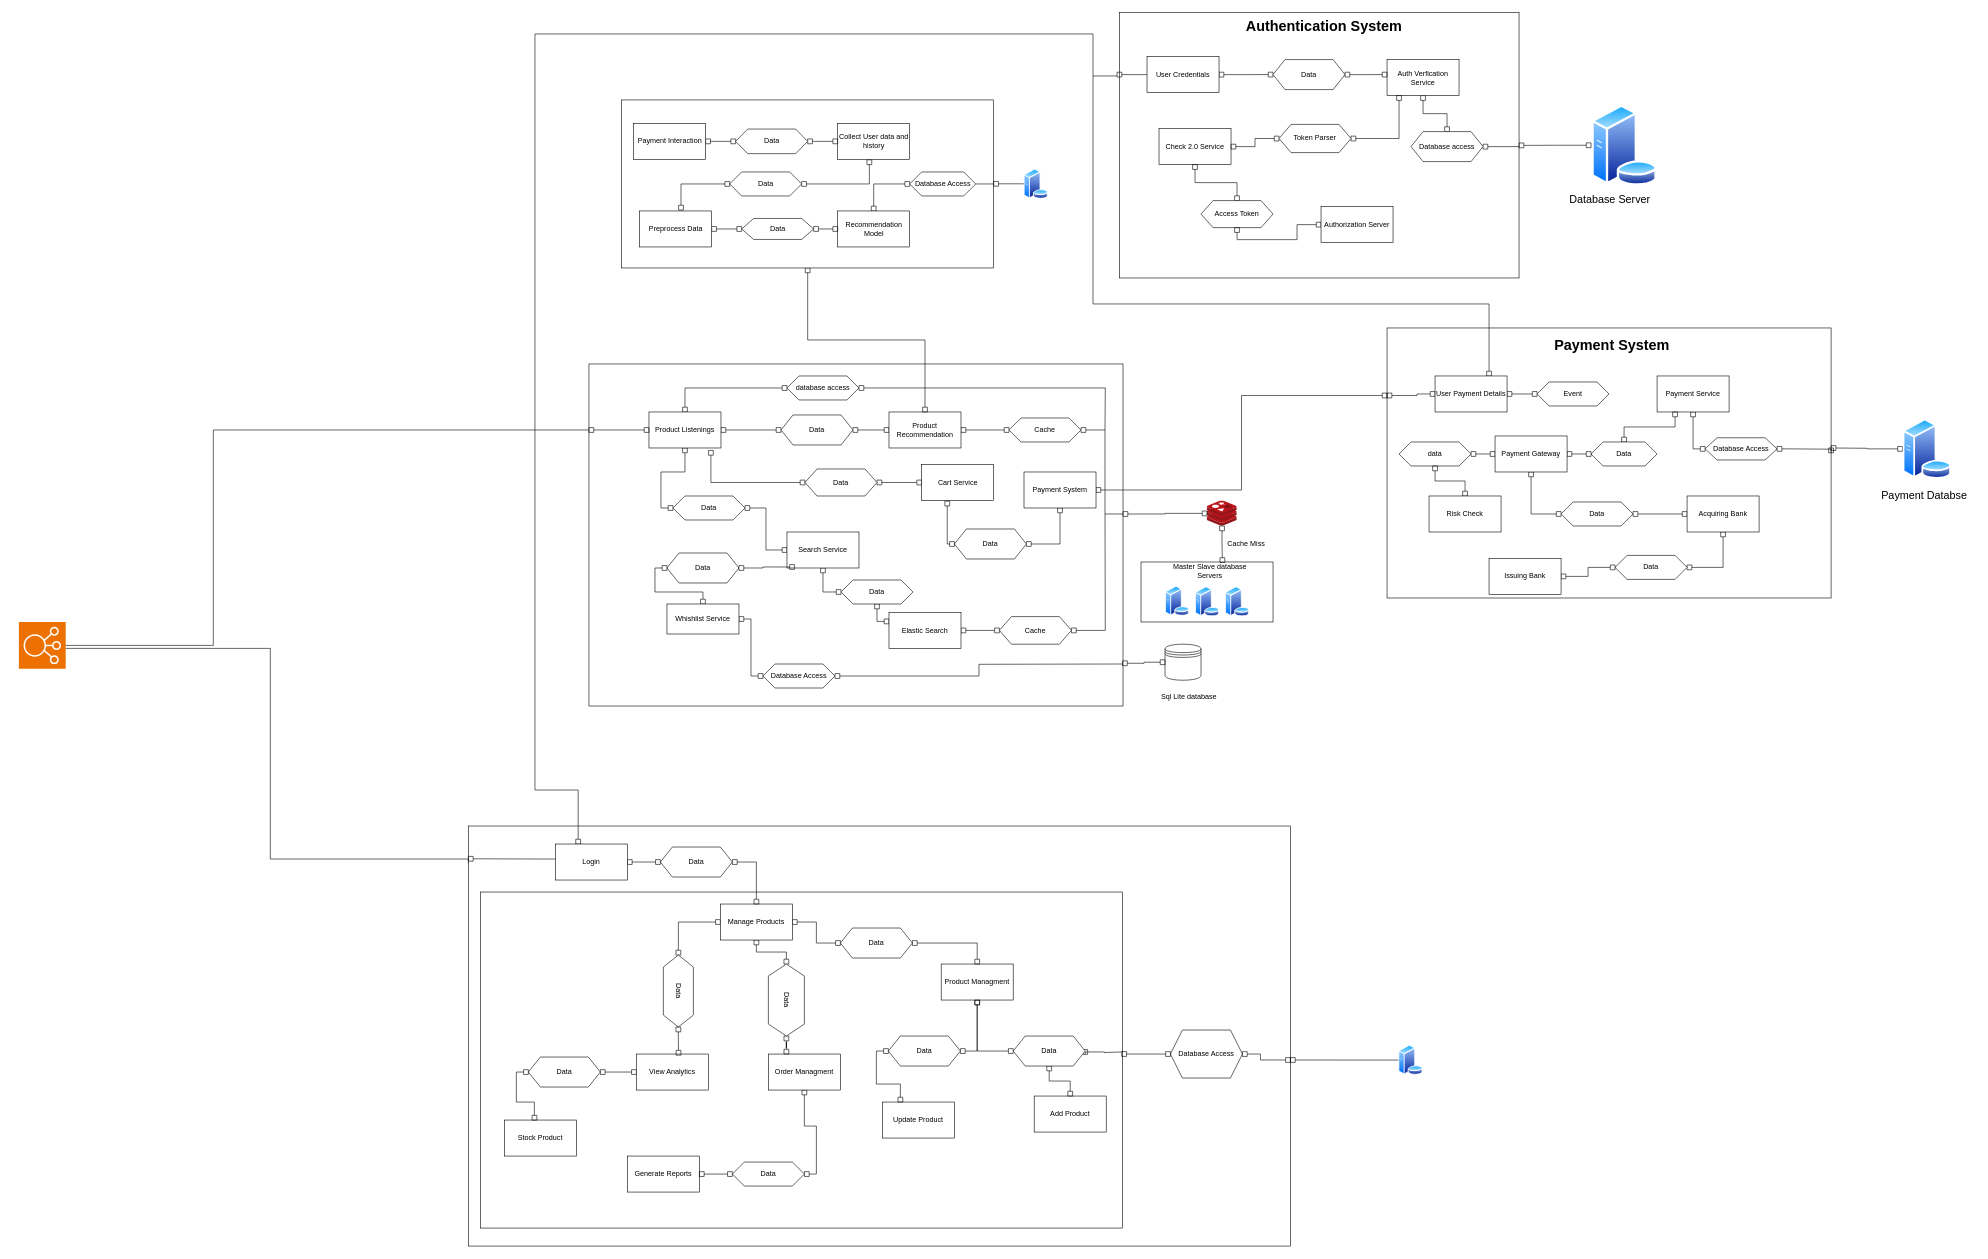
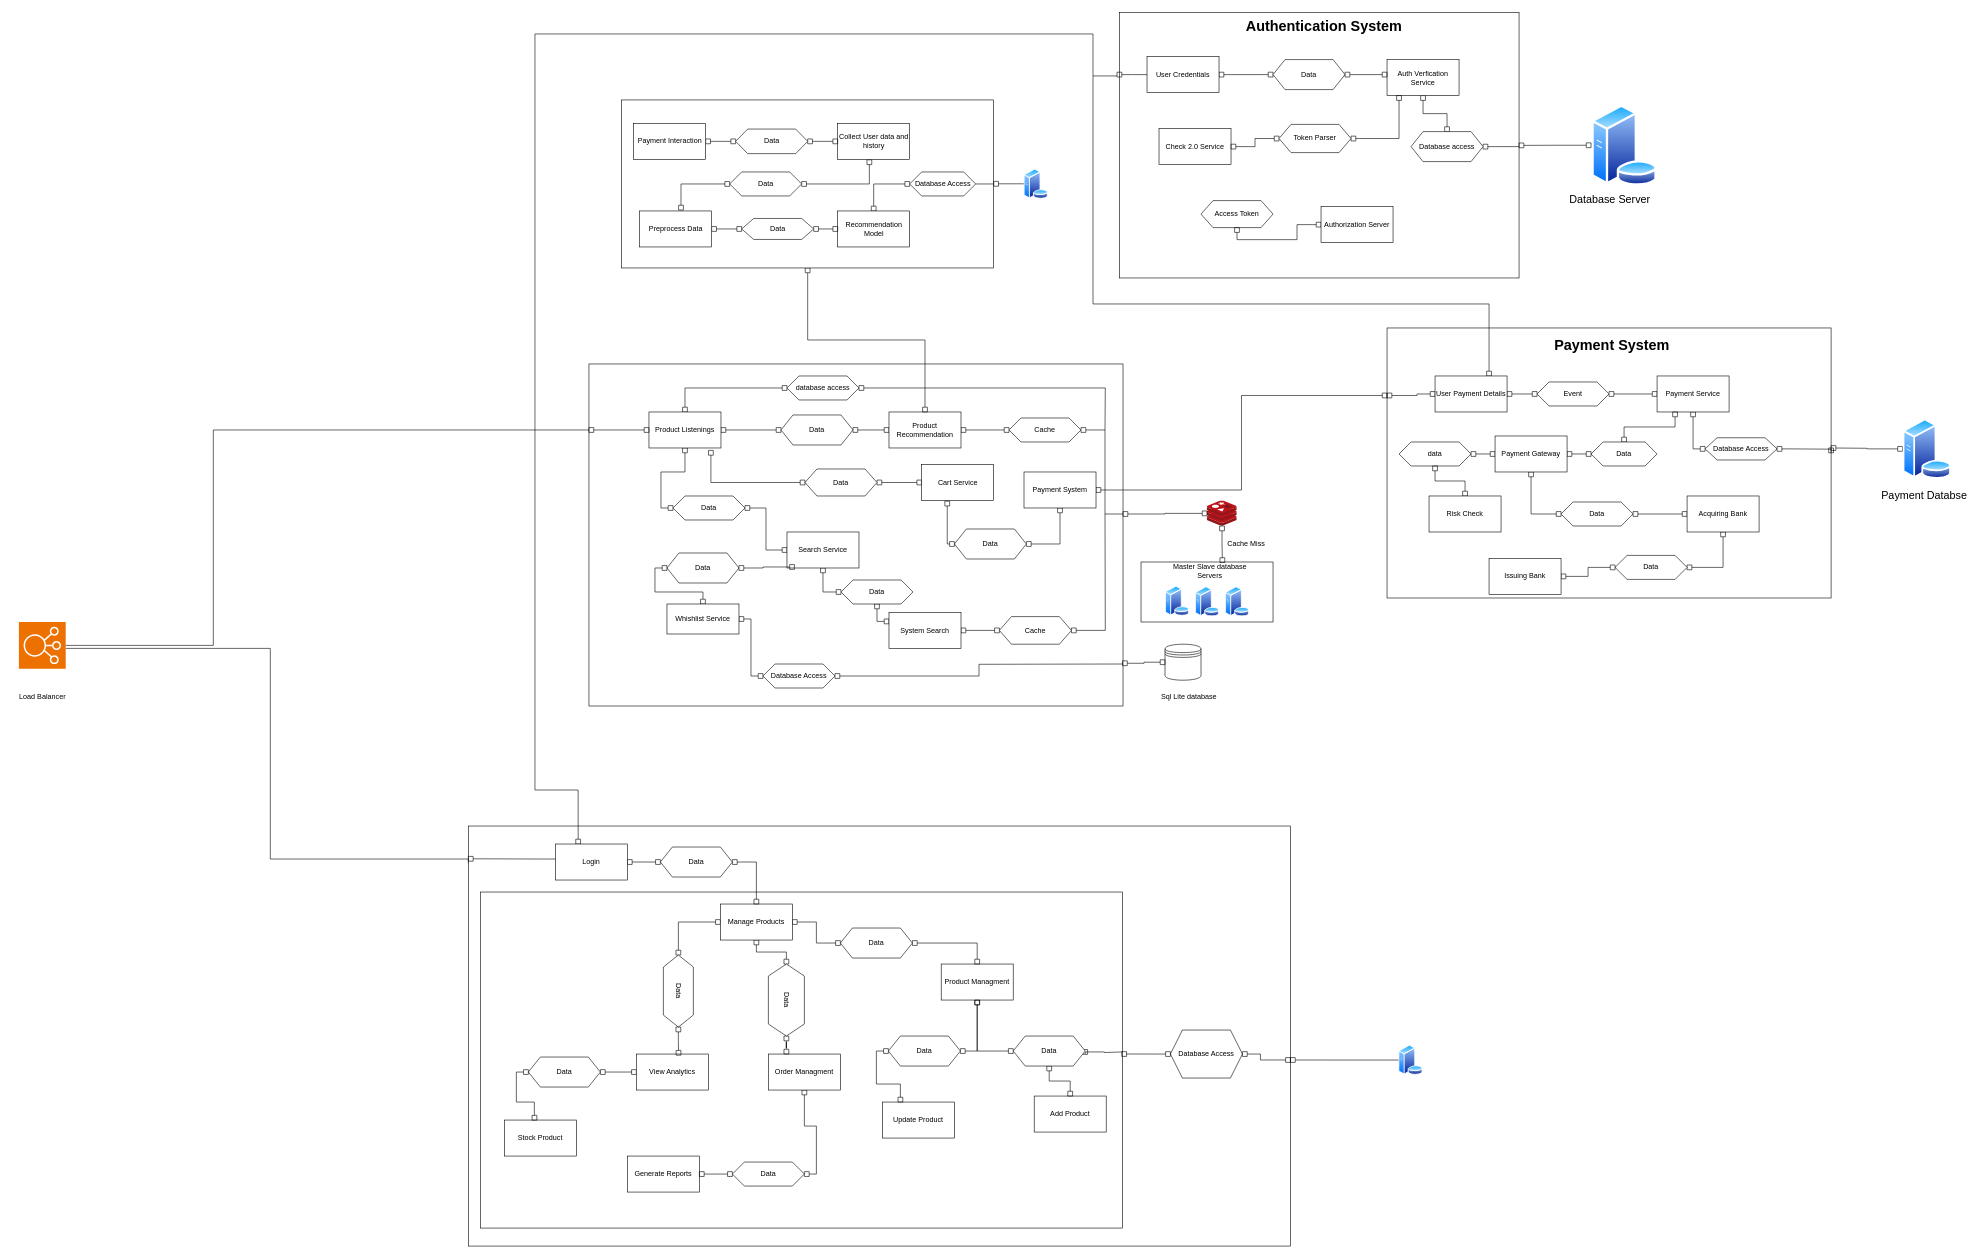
edge "Check 2.0 Service" -- "Access Token": removed
edge "Event" -- "Payment Service": added
node "Elastic Search": label "Elastic Search" -> "System Search"
node "Load Balancer": added
